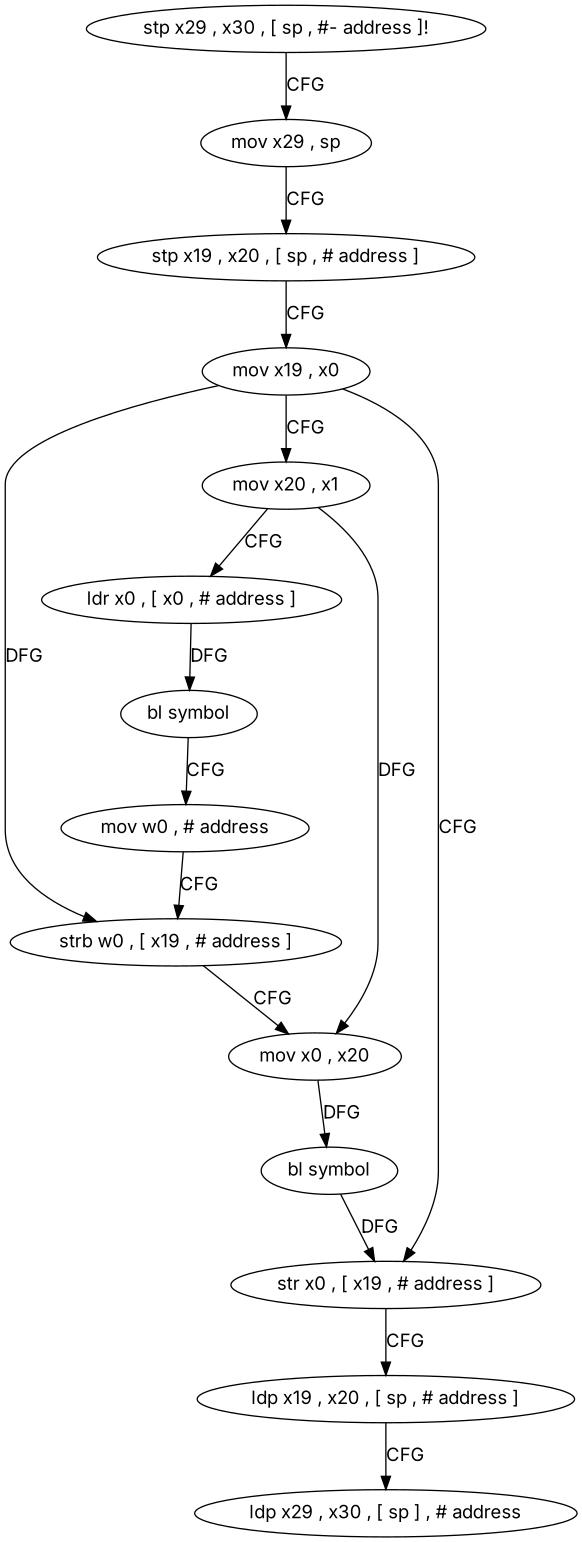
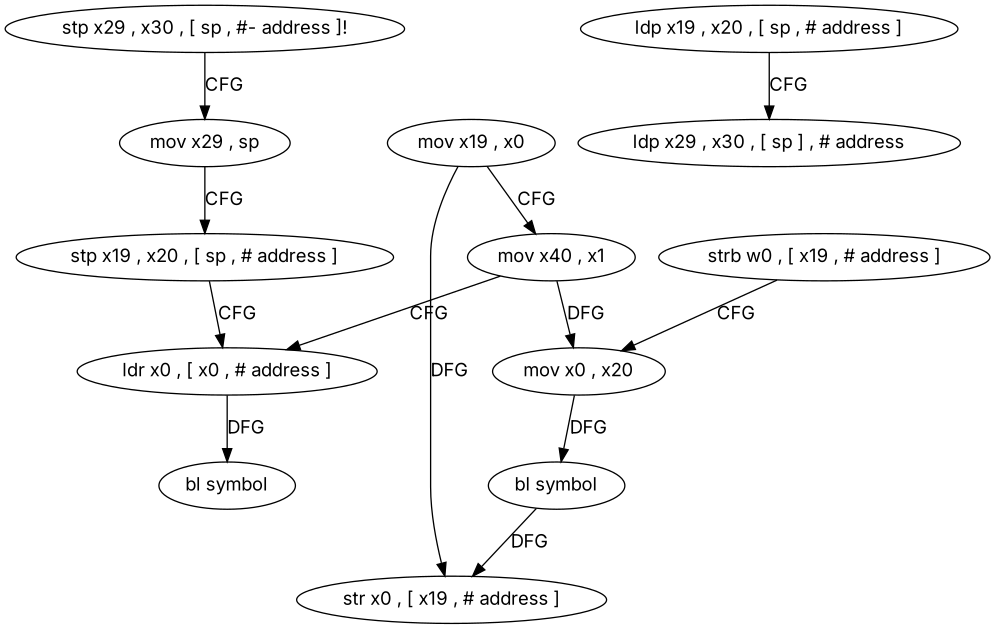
edge "stp x19 , x20 , [ sp , # address ]" -> "mov x19 , x0": now "stp x19 , x20 , [ sp , # address ]" -> "ldr x0 , [ x0 , # address ]"
node "mov x20 , x1": label "mov x20 , x1" -> "mov x40 , x1"
edge "mov x19 , x0" -> "strb w0 , [ x19 , # address ]": removed, label "DFG"
node "mov w0 , # address": removed
edge "mov x19 , x0" -> "str x0 , [ x19 , # address ]": label "CFG" -> "DFG"
edge "str x0 , [ x19 , # address ]" -> "ldp x19 , x20 , [ sp , # address ]": removed, label "CFG"
